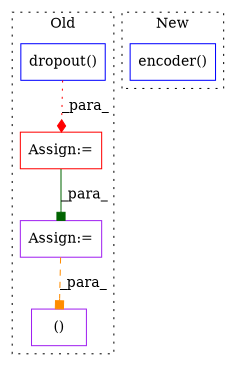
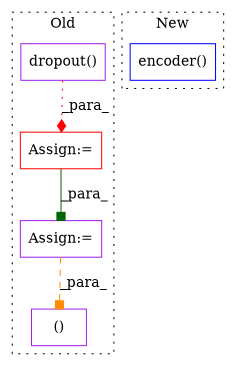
node "dropout()": color blue -> purple
